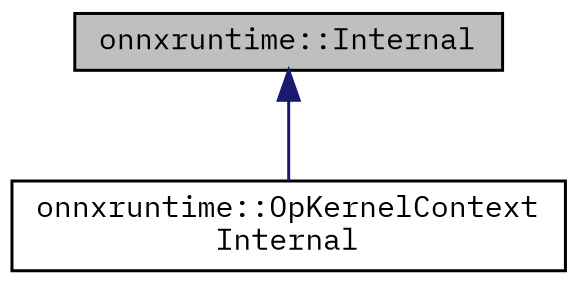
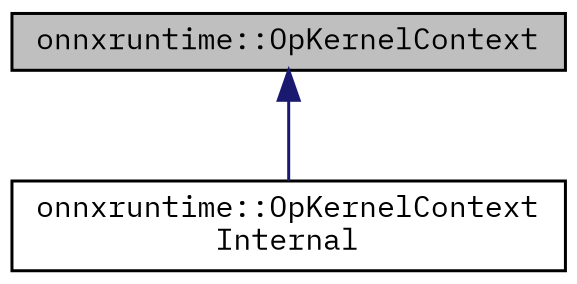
node "onnxruntime::Internal": label "onnxruntime::Internal" -> "onnxruntime::OpKernelContext"
